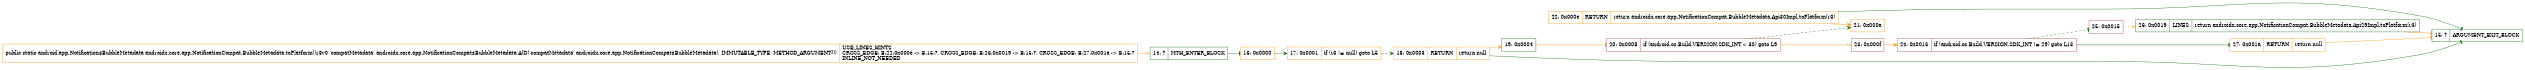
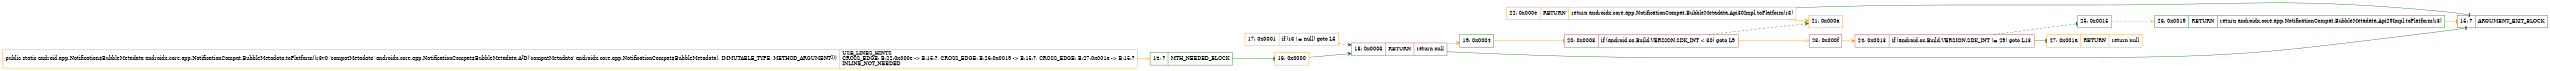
node "26: 0x0019": text "LINES" -> "RETURN"
edge "27: 0x001a" -> "15: ?": removed
node "14: ?": text "MTH_ENTER_BLOCK" -> "MTH_NEEDED_BLOCK"
edge "16: 0x0000" -> "17: 0x0001": now "16: 0x0000" -> "18: 0x0003"
node "18: 0x0003": color darkorange -> brown
